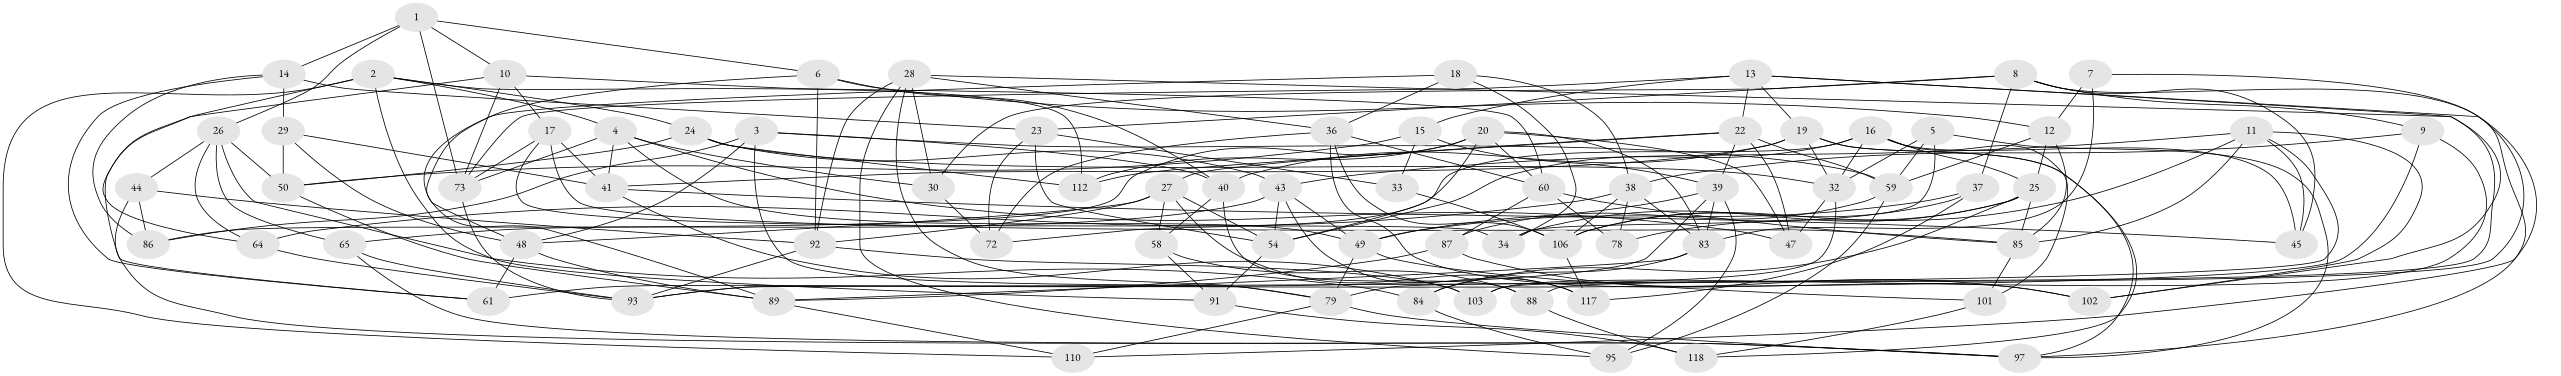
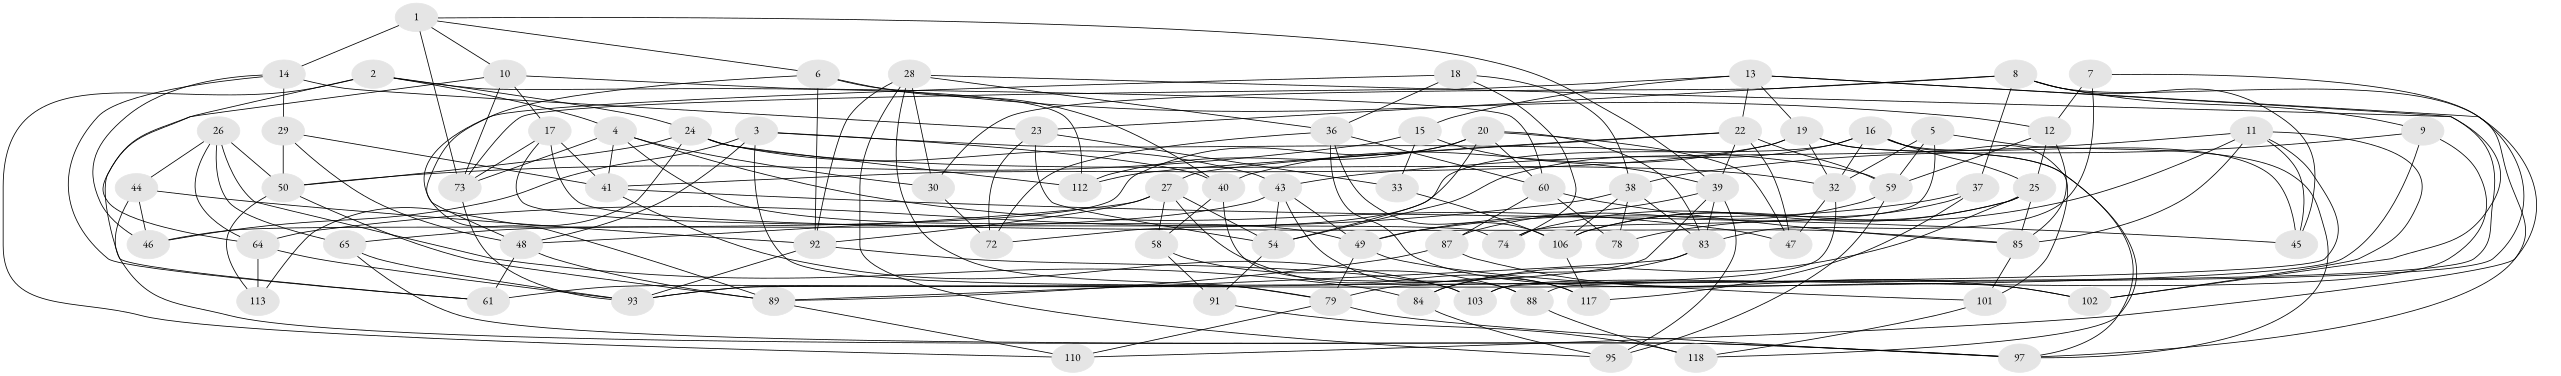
edge "1" -- "26": now "1" -- "39"
node "86": label "86" -> "46"
node "34": label "34" -> "74"
edge "2" -- "91": removed
node "113": added
